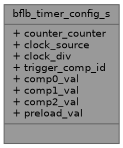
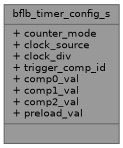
node "bflb_timer_config_s": text "+ counter_counter" -> "+ counter_mode"
